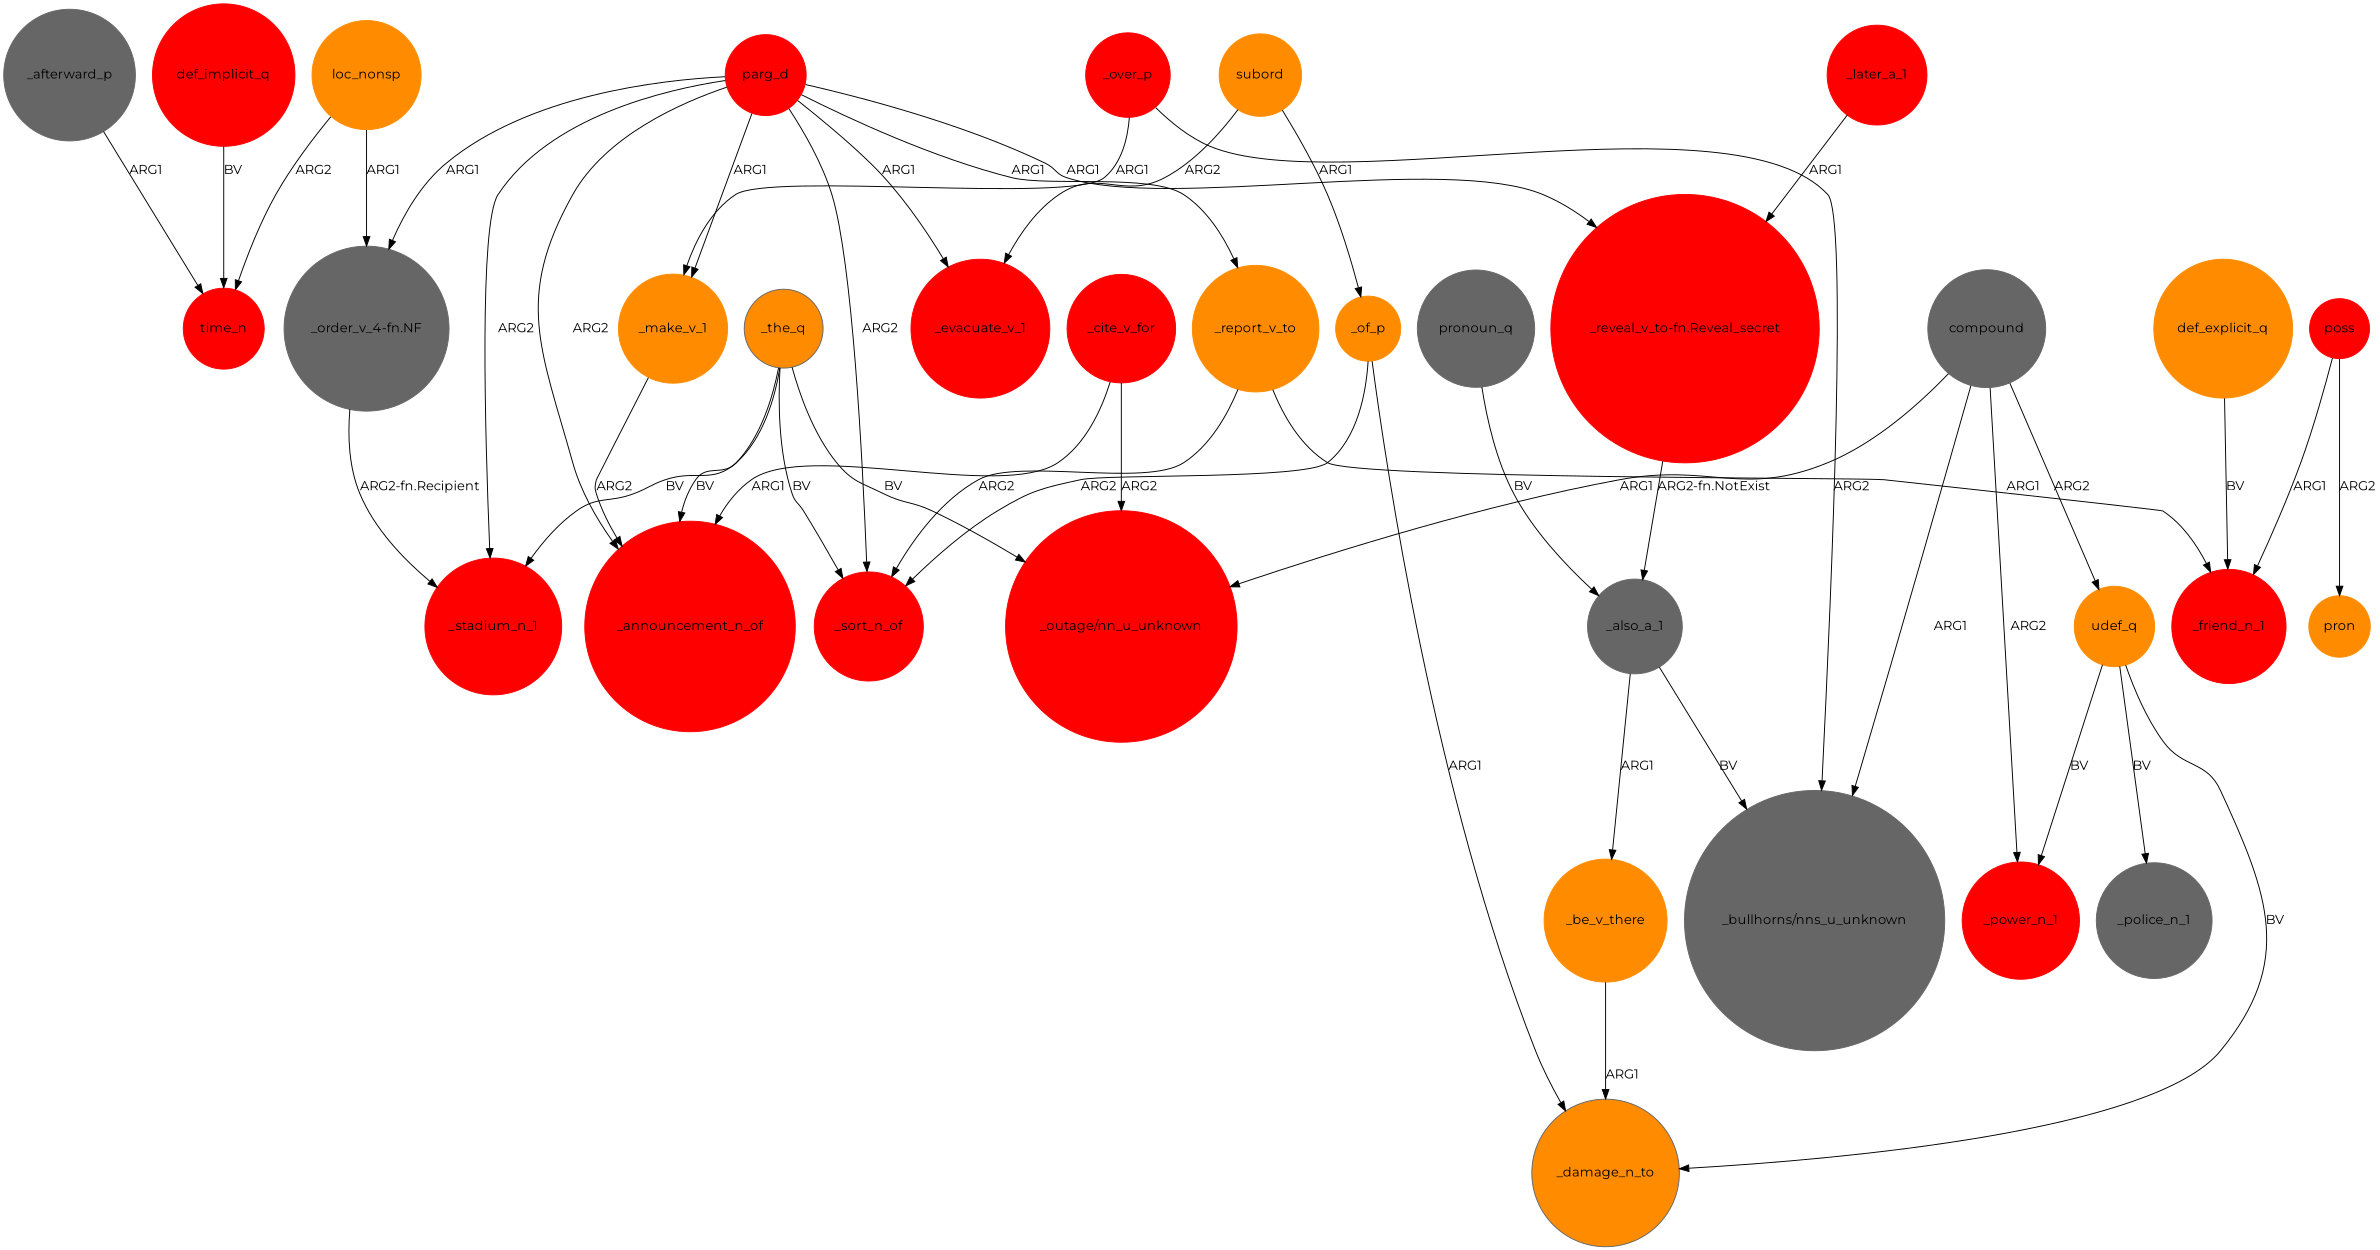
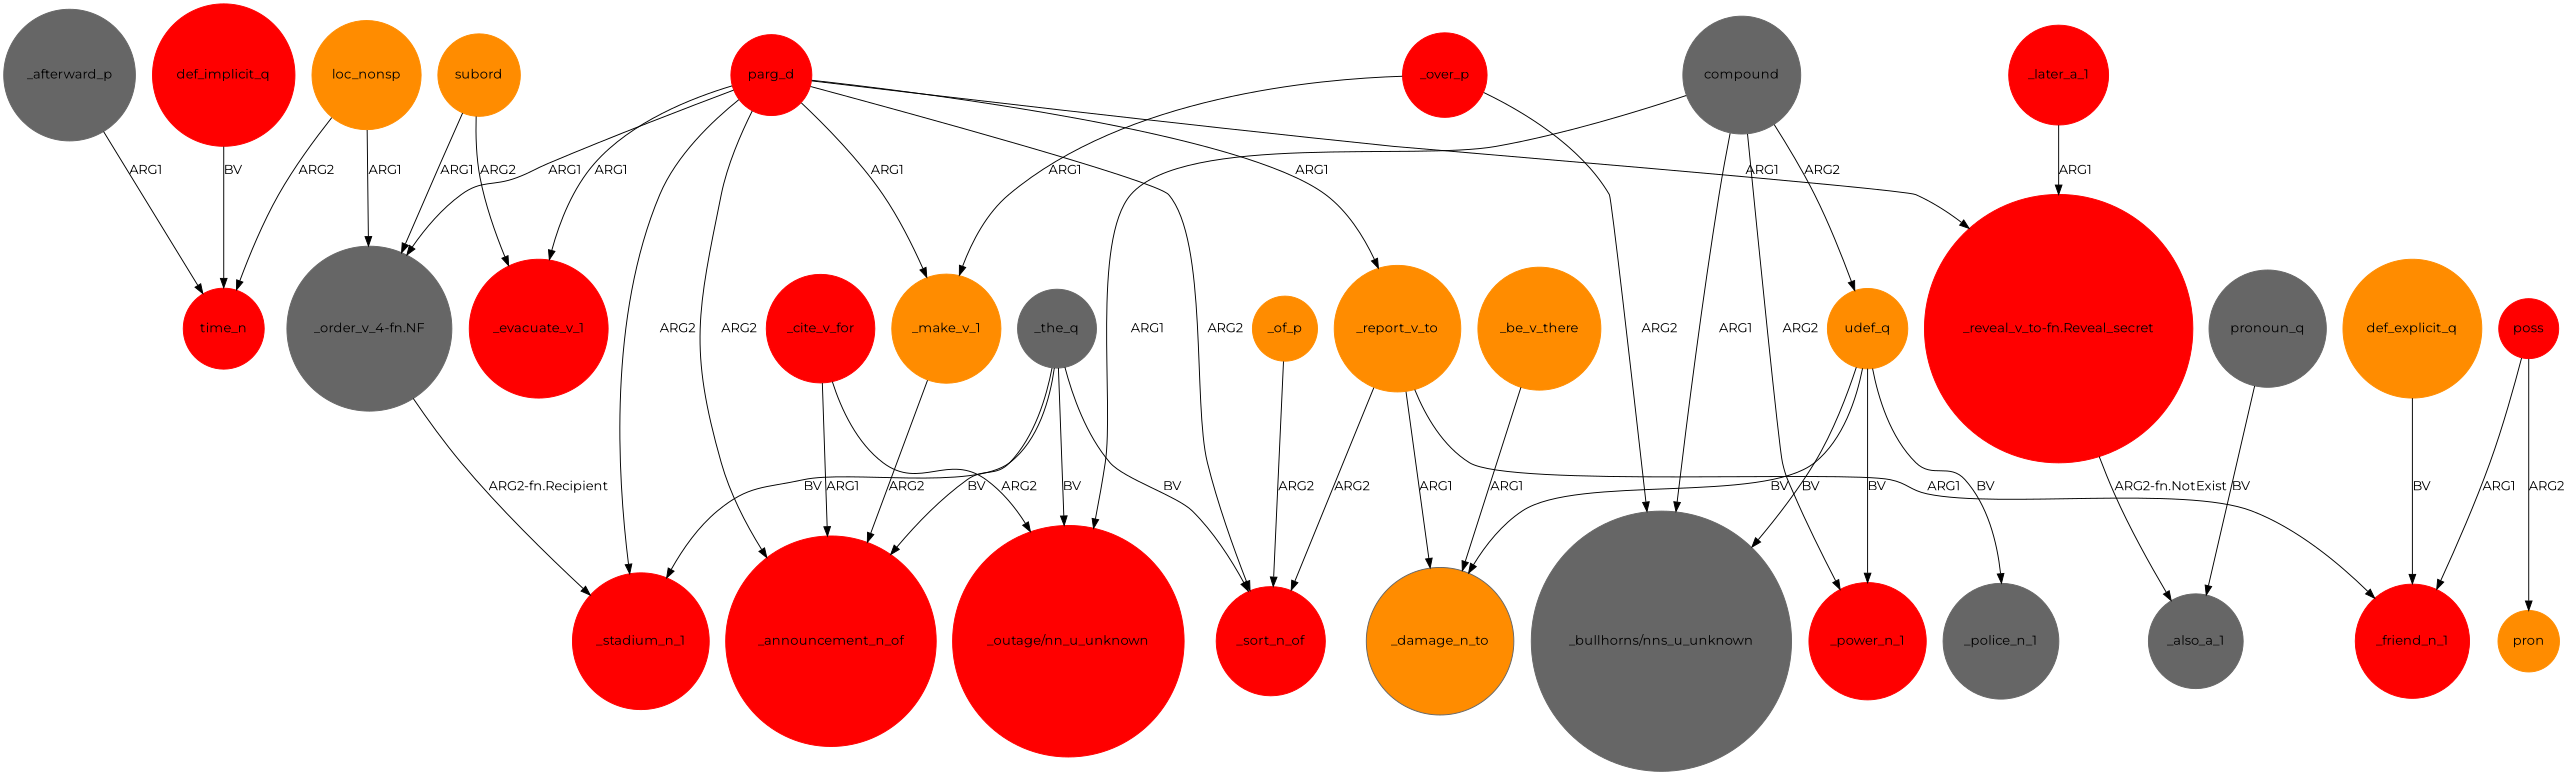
edge "subord" -> "_of_p": now "subord" -> "_order_v_4-fn.NF"
node "_the_q": fillcolor darkorange -> gray40
edge "_also_a_1" -> "_bullhorns/nns_u_unknown": now "udef_q" -> "_bullhorns/nns_u_unknown"
edge "_of_p" -> "_damage_n_to": now "_report_v_to" -> "_damage_n_to"
edge "_also_a_1" -> "_be_v_there": removed, label "ARG1"
